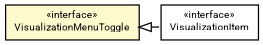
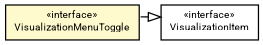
edge "VisualizationItem" -> "VisualizationMenuToggle": reversed
